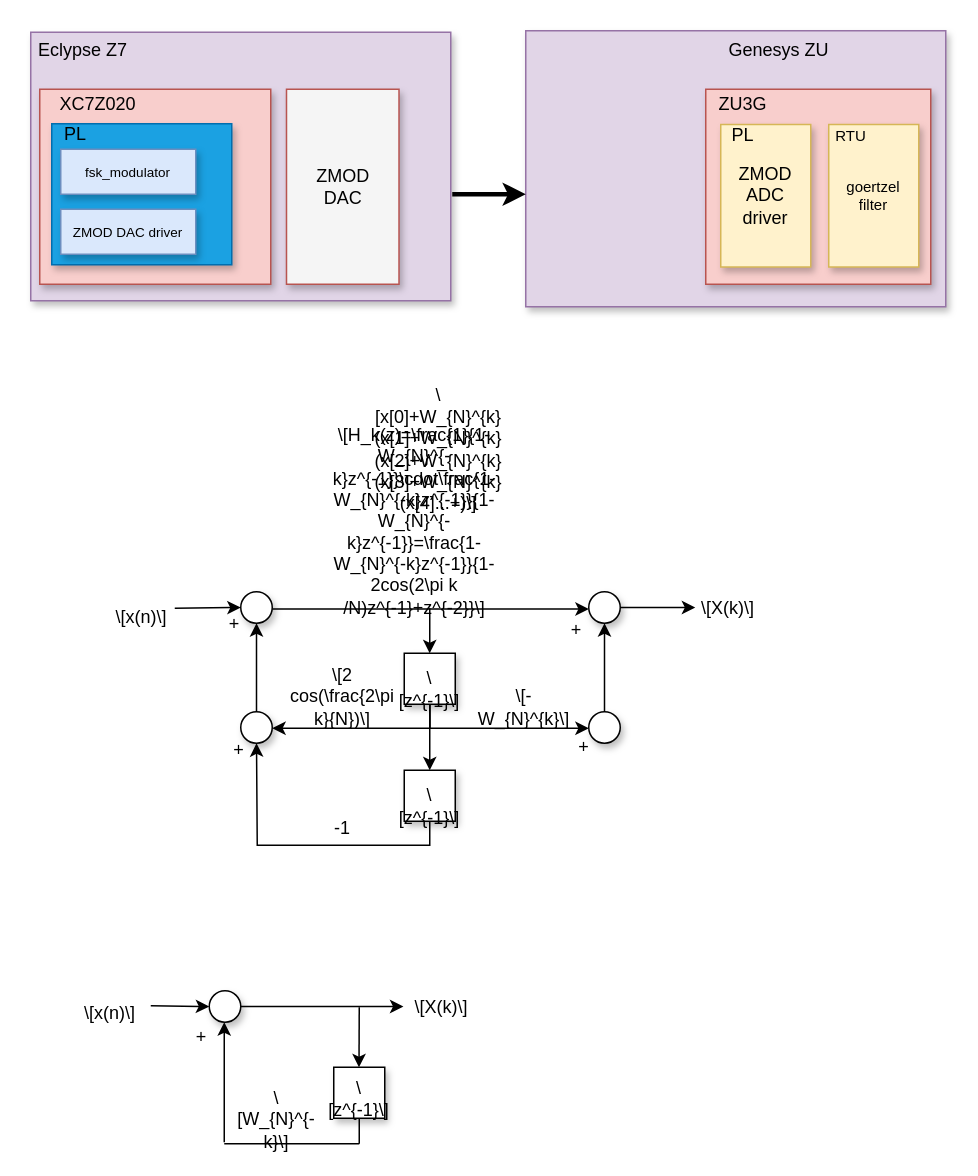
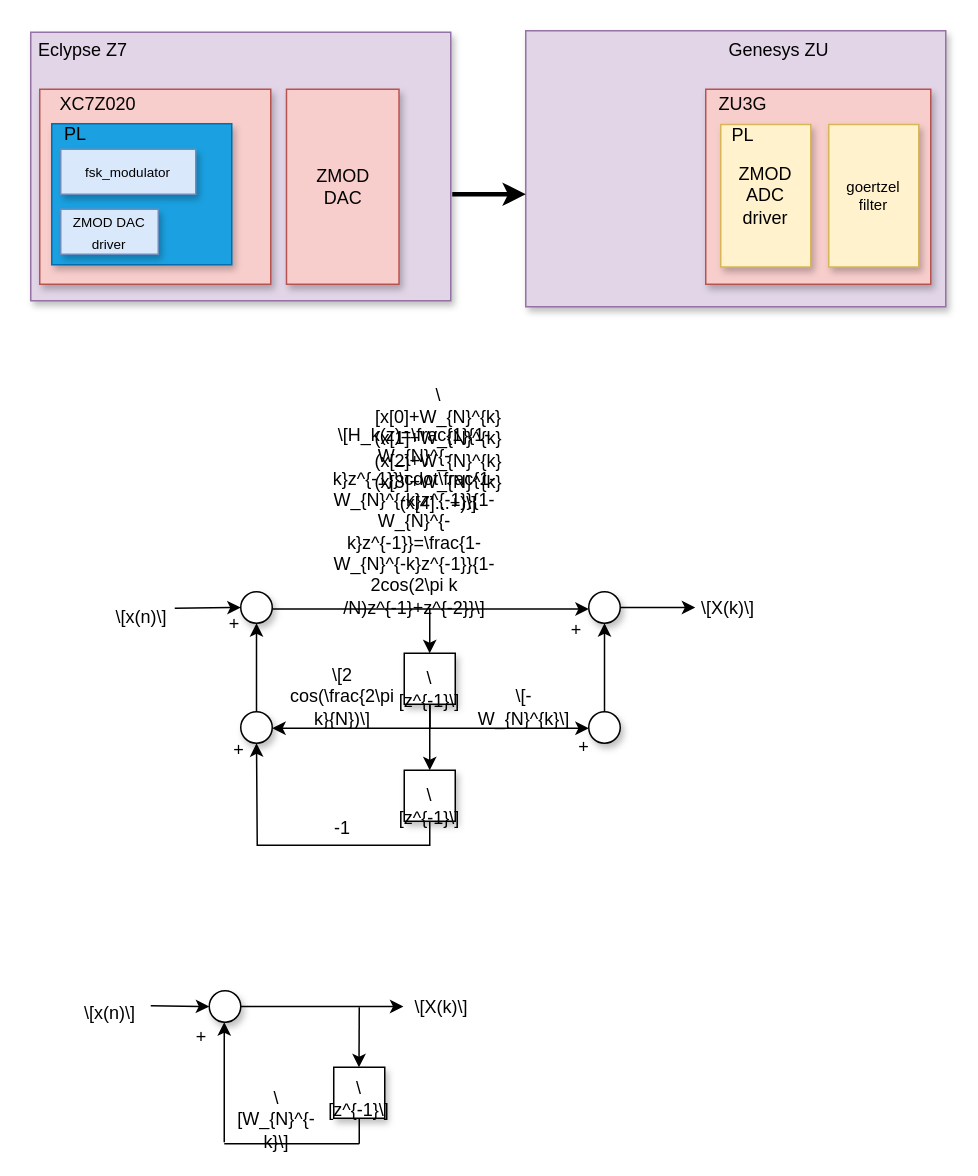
node "RTU": removed
node "ZMOD DAC": fillcolor #f5f5f5 -> #f8cecc
node "ZMOD DAC driver": size 135x45 -> 98x45
